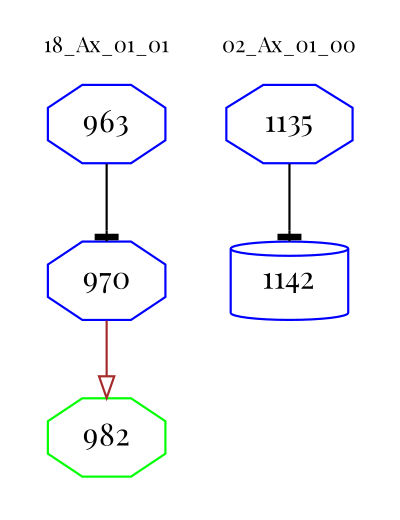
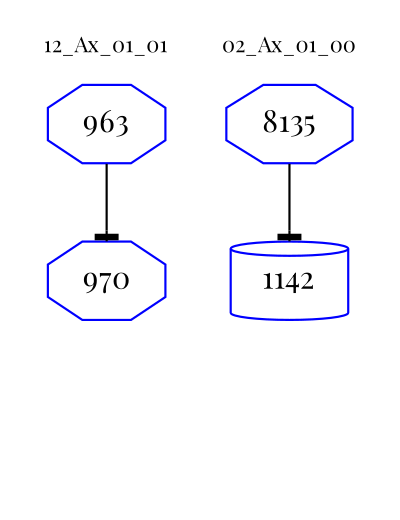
cluster "18_Ax_01_01": label "18_Ax_01_01" -> "12_Ax_01_01"
node "1135": label "1135" -> "8135"
node "982": removed
